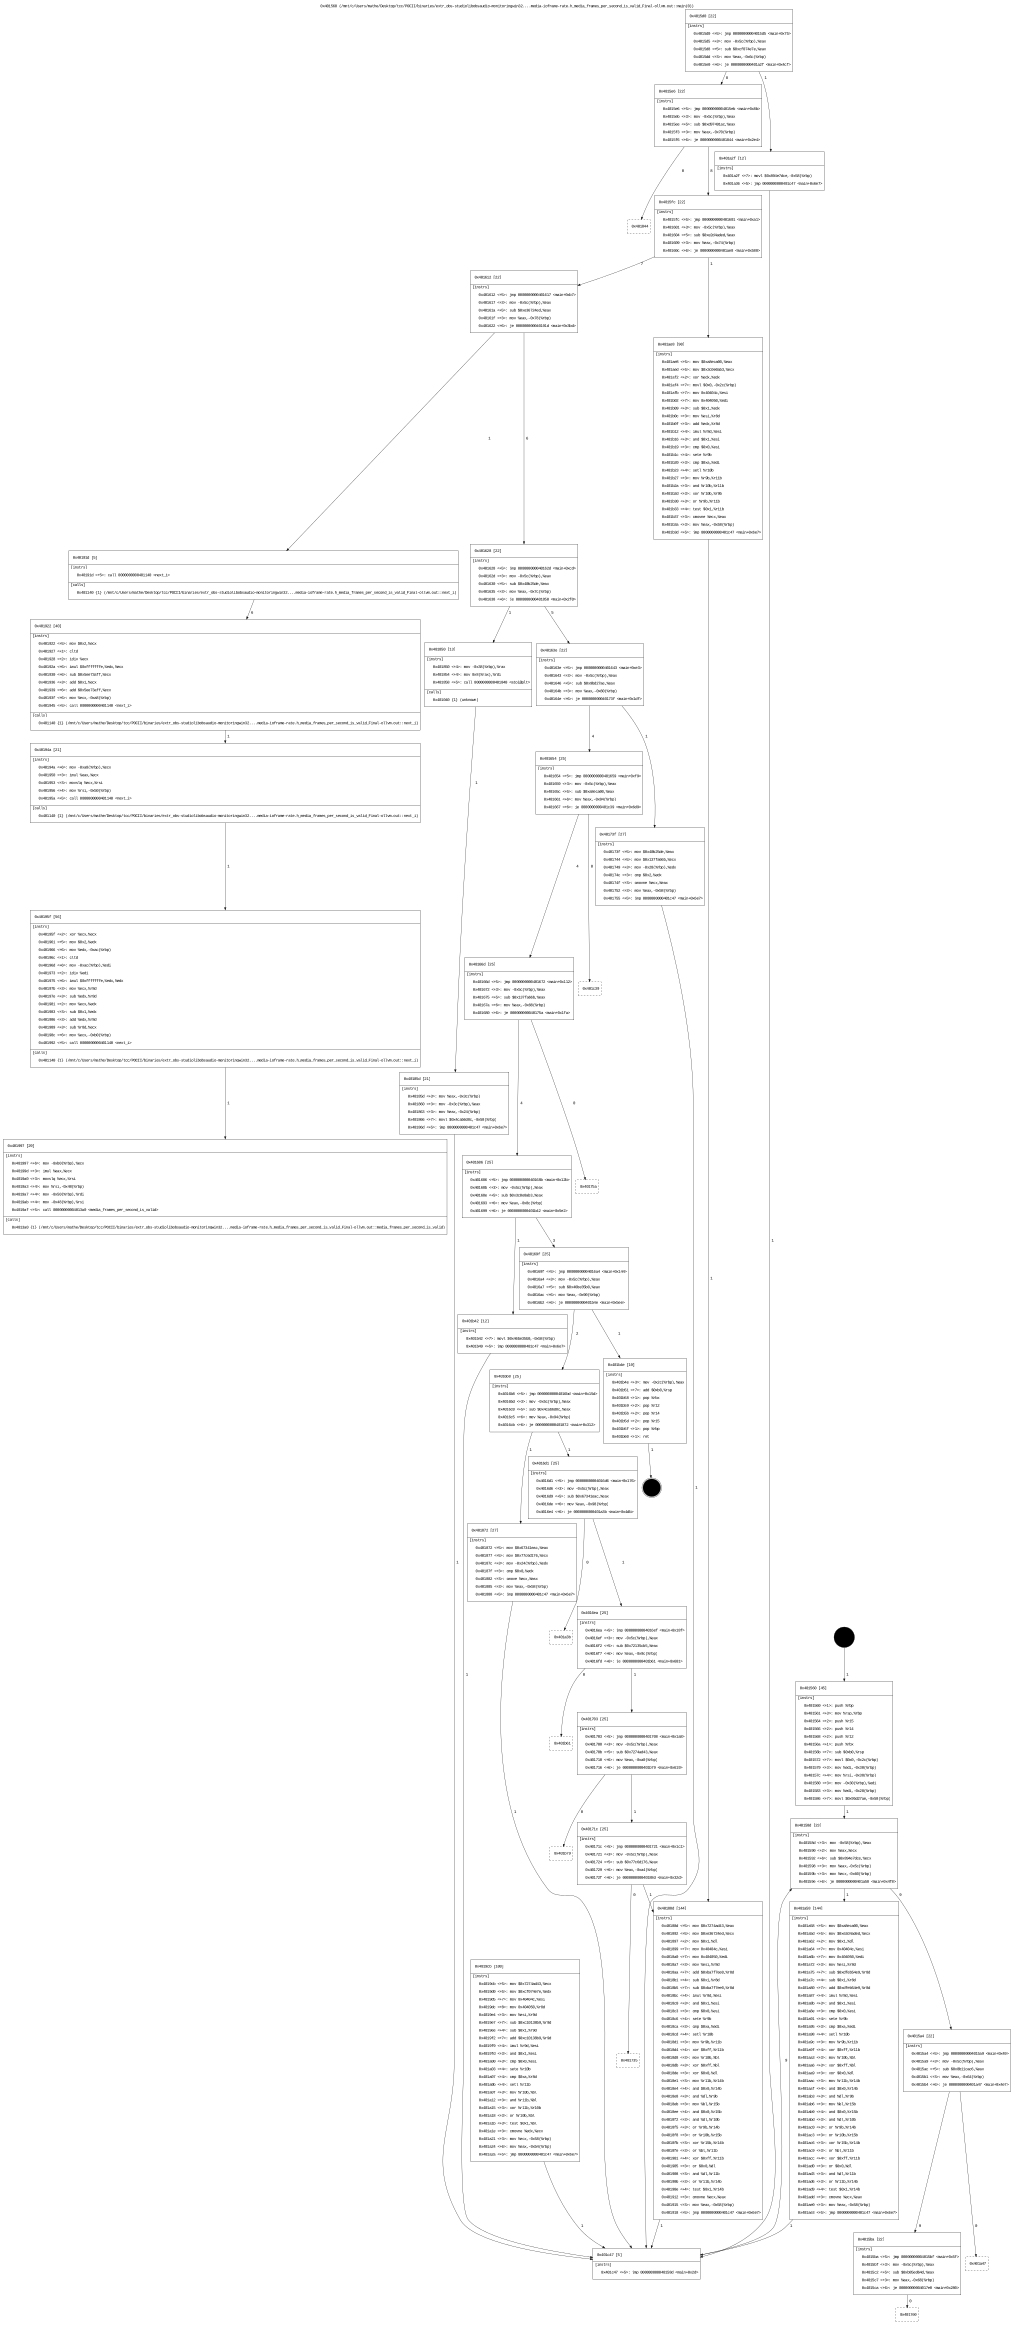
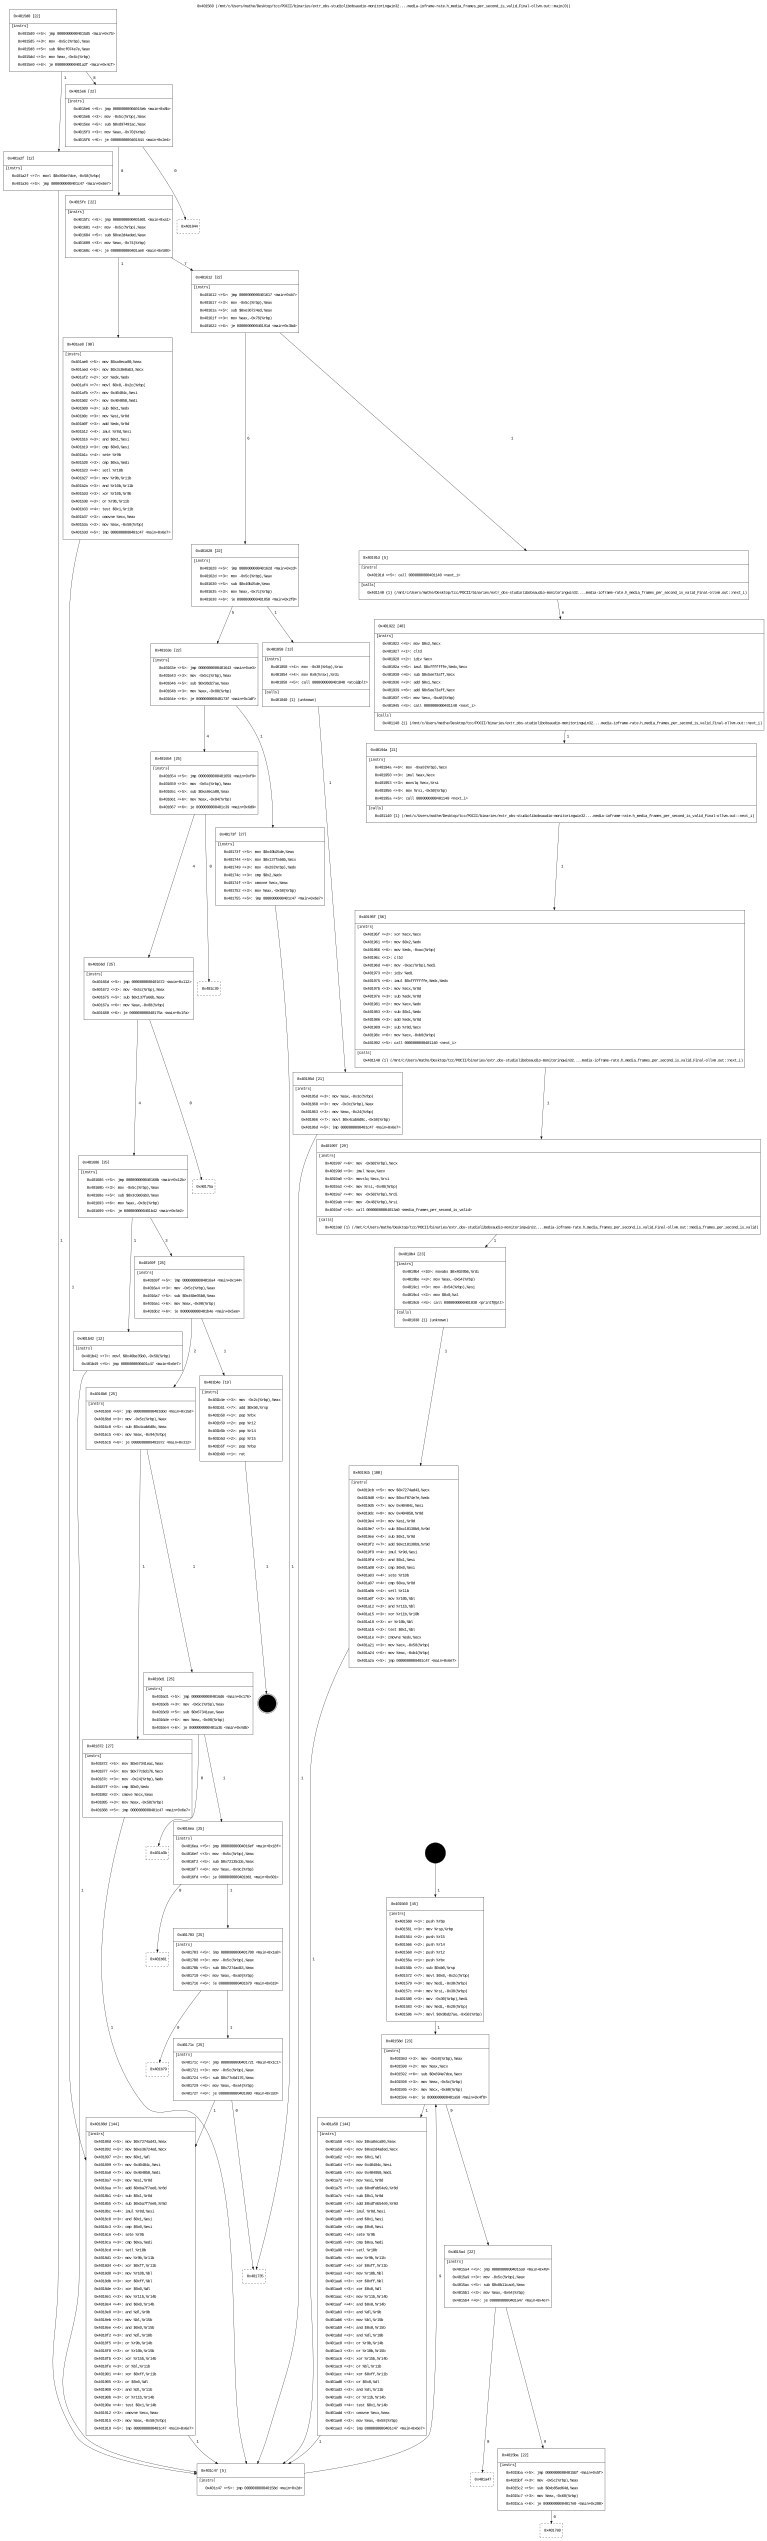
node "0x4019b4 [23]": added
edge "0x40173f [27]" -> "0x401c47 [5]": now "0x40173f [27]" -> "0x401735"
